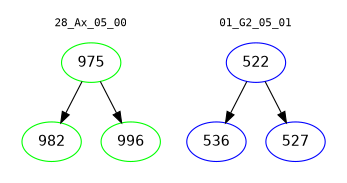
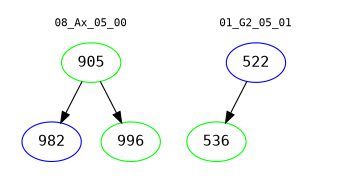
cluster "28_Ax_05_00": label "28_Ax_05_00" -> "08_Ax_05_00"
node "975": label "975" -> "905"
node "982": color green -> blue
node "536": color blue -> green
node "527": removed
